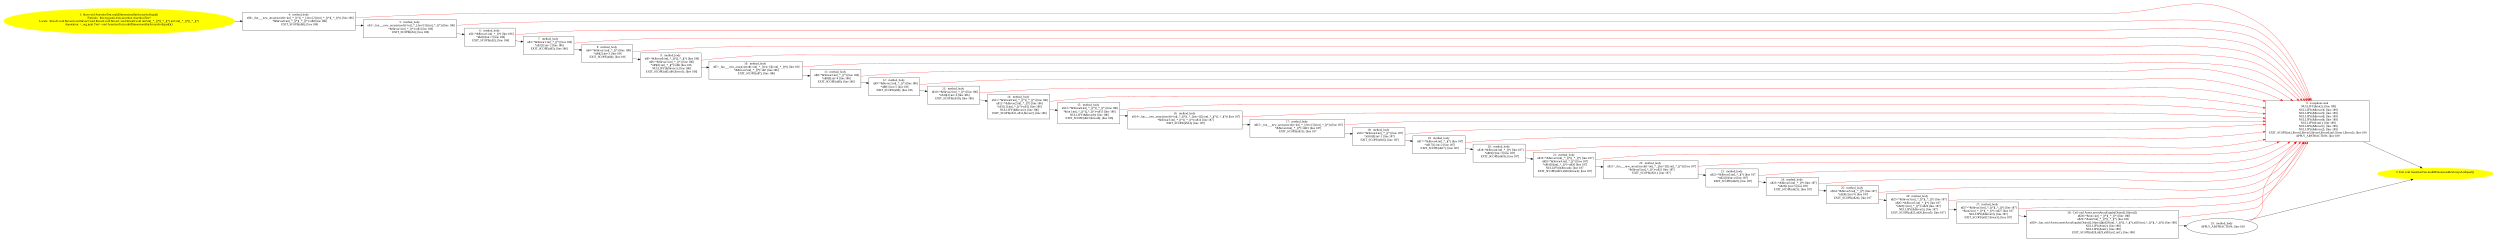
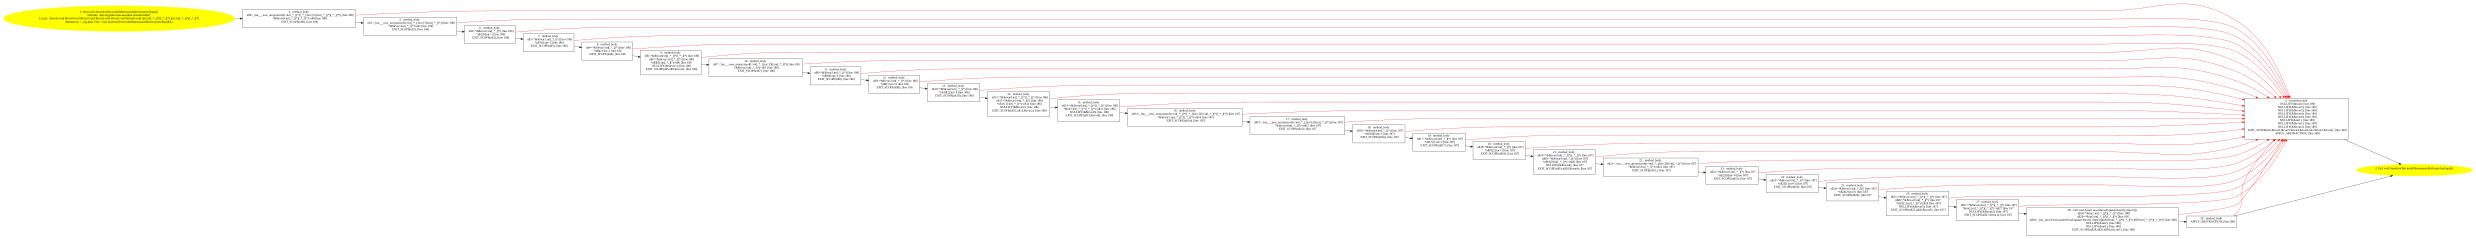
node "29:  method_body APPLY_ABSTRACTION; [line 189]": shape ellipse -> box
